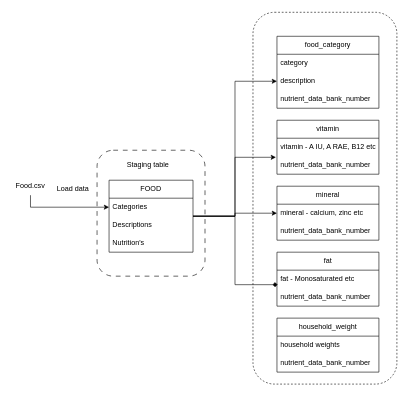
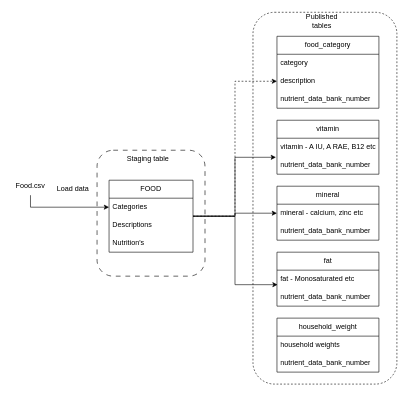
node "Published tables": added
edge "FOOD" -> "description": style solid -> dashed
node "Staging table": moved (148, 165) -> (148, 159)
edge "FOOD" -> "fat - Monosaturated etc": arrowhead diamond -> classic
